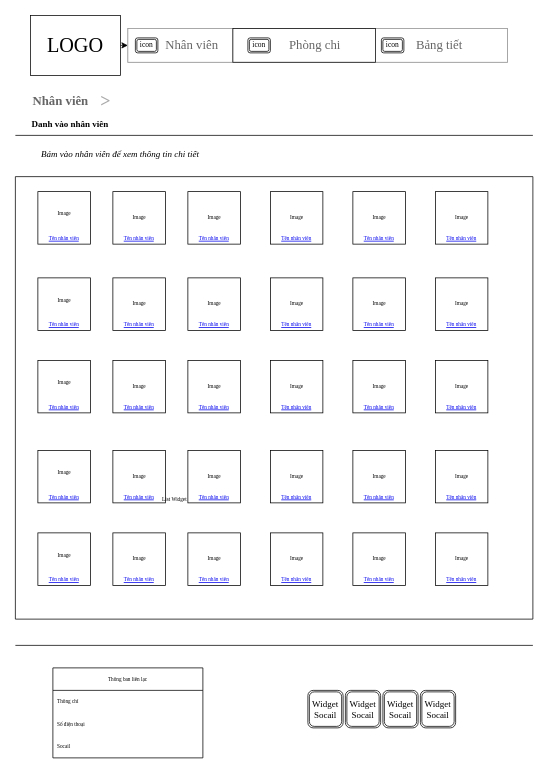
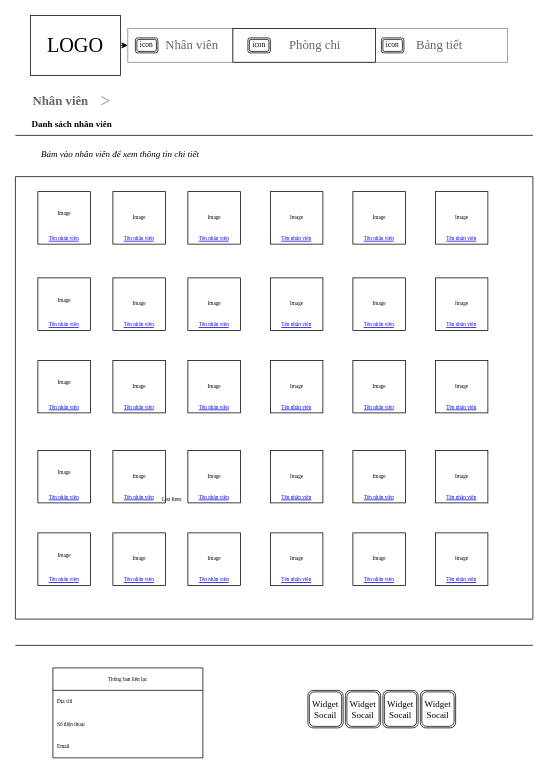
node "Danh vào nhân viên": label "Danh vào nhân viên" -> "Danh sách nhân viên"
node "List Widget": label "List Widget" -> "List Item"
node "Thông chỉ": label "Thông chỉ" -> "Địa chỉ"
node "Socail": label "Socail" -> "Email"
